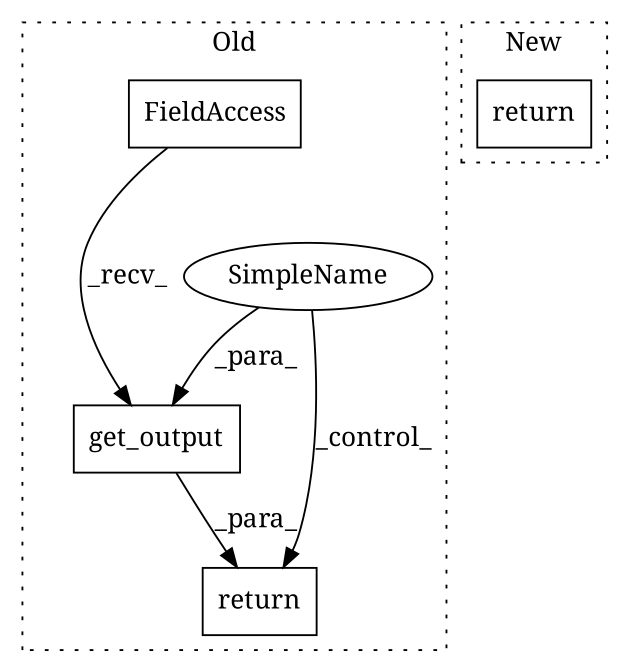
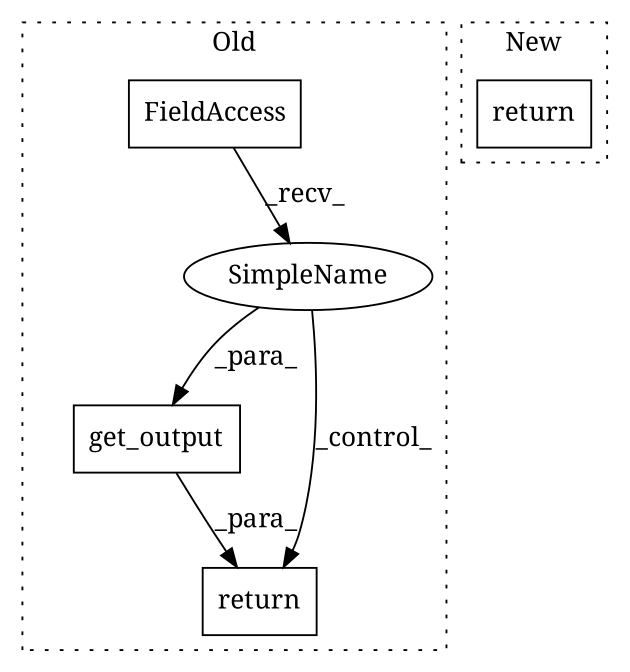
edge "FieldAccess" -> "get_output": now "FieldAccess" -> "SimpleName"
